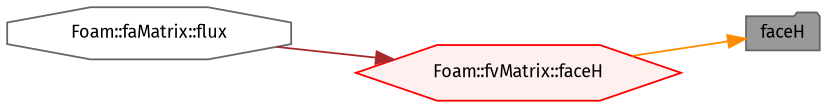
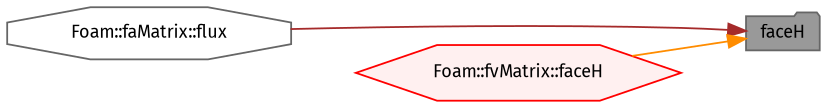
edge "Foam::faMatrix::flux" -> "Foam::fvMatrix::faceH": now "Foam::faMatrix::flux" -> "faceH"
